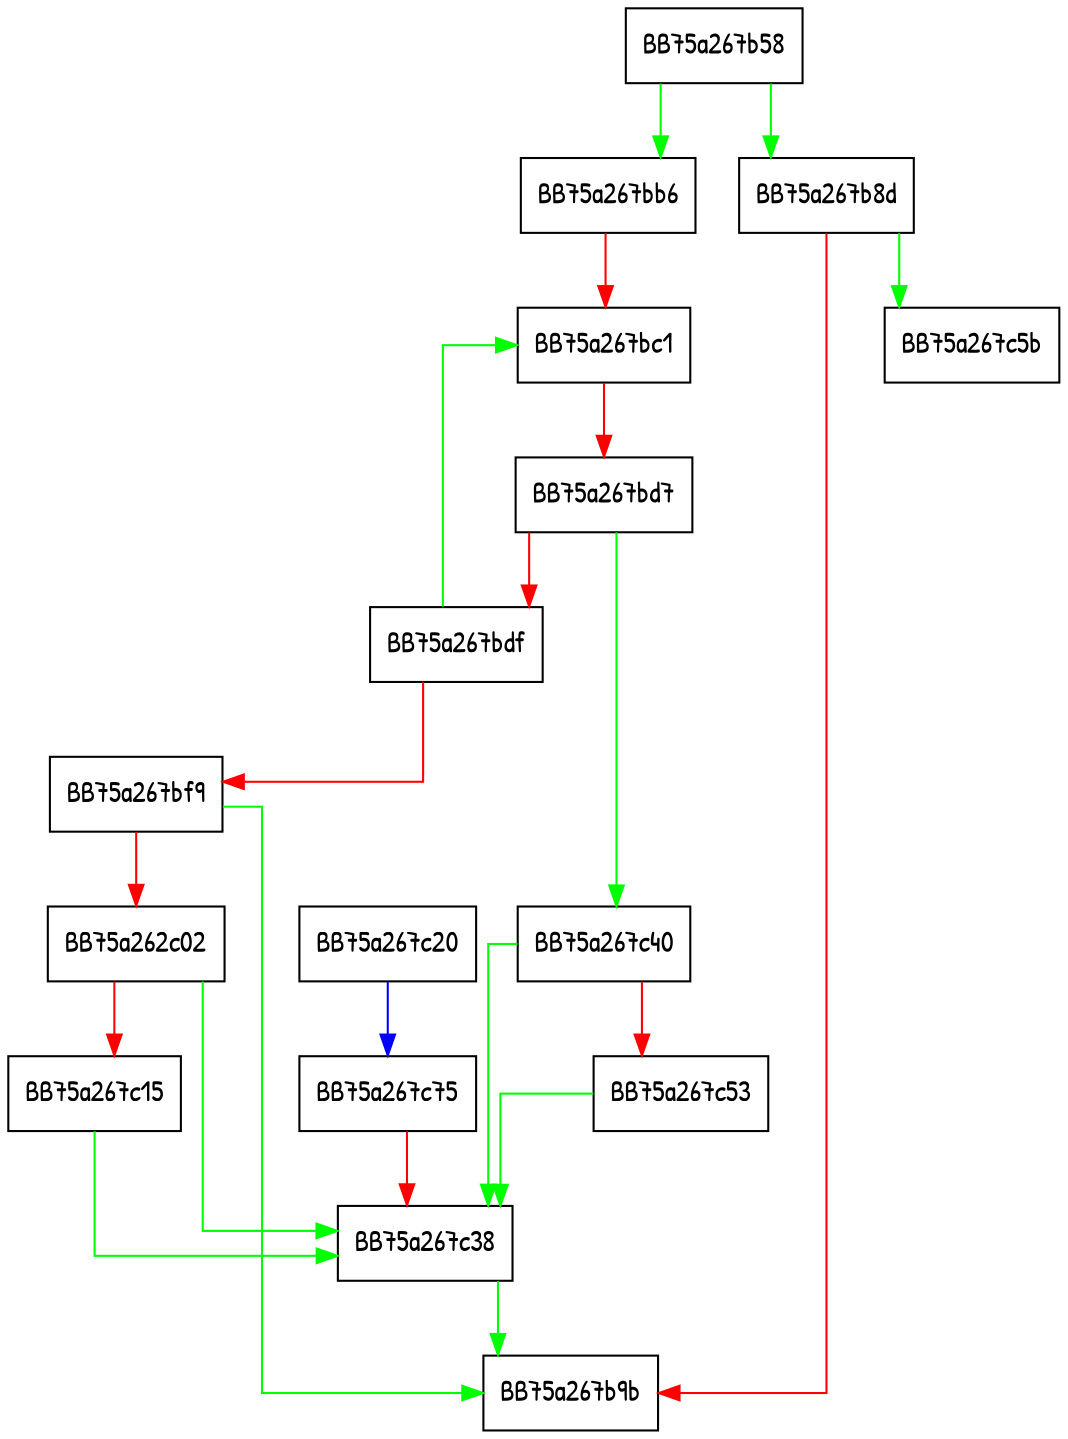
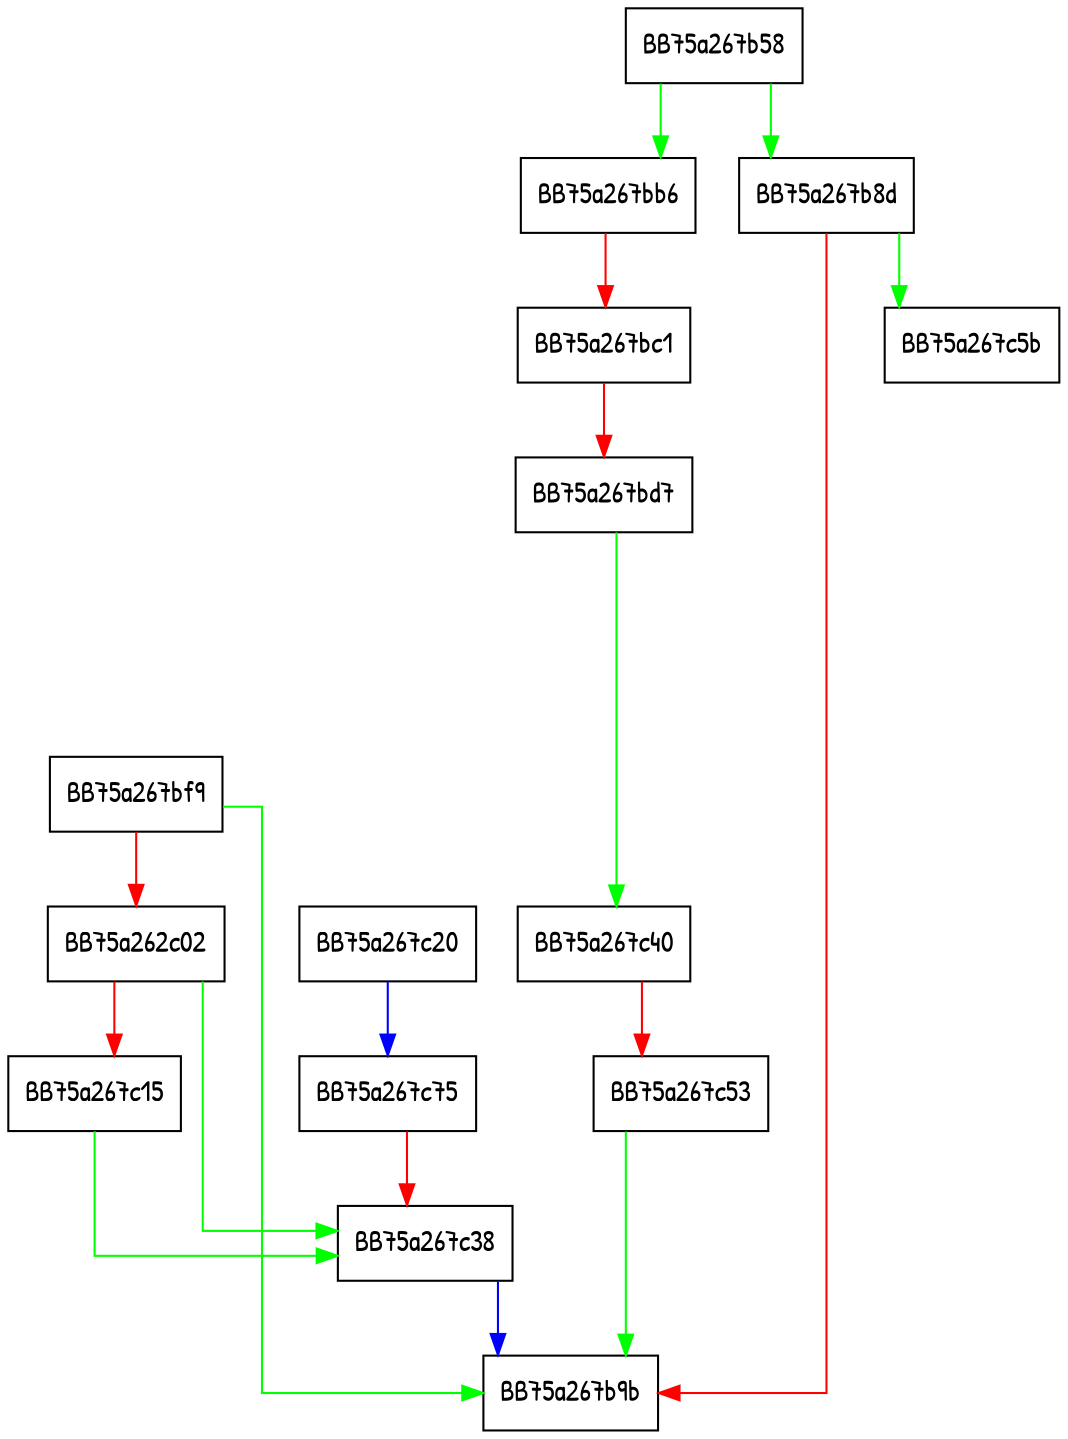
node "BB75a267bdf": removed
edge "BB75a267c40" -> "BB75a267c38": removed
edge "BB75a267c53" -> "BB75a267c38": now "BB75a267c53" -> "BB75a267b9b"
edge "BB75a267c38" -> "BB75a267b9b": color green -> blue
